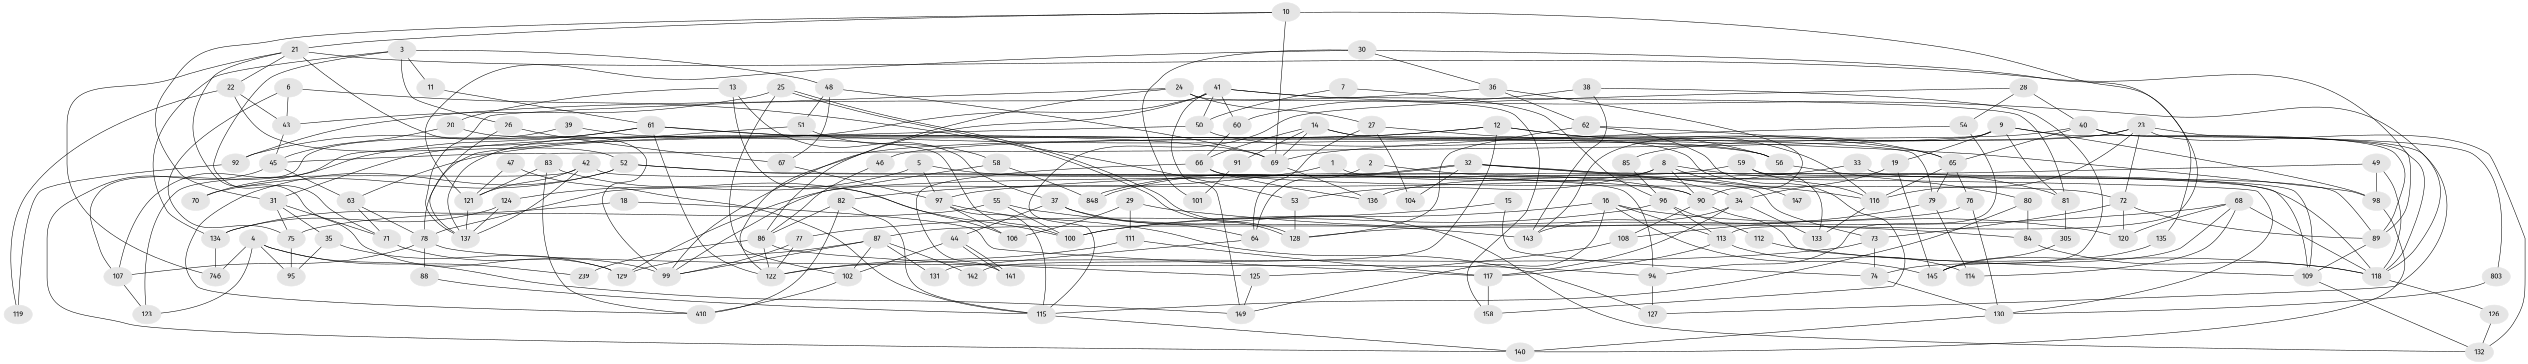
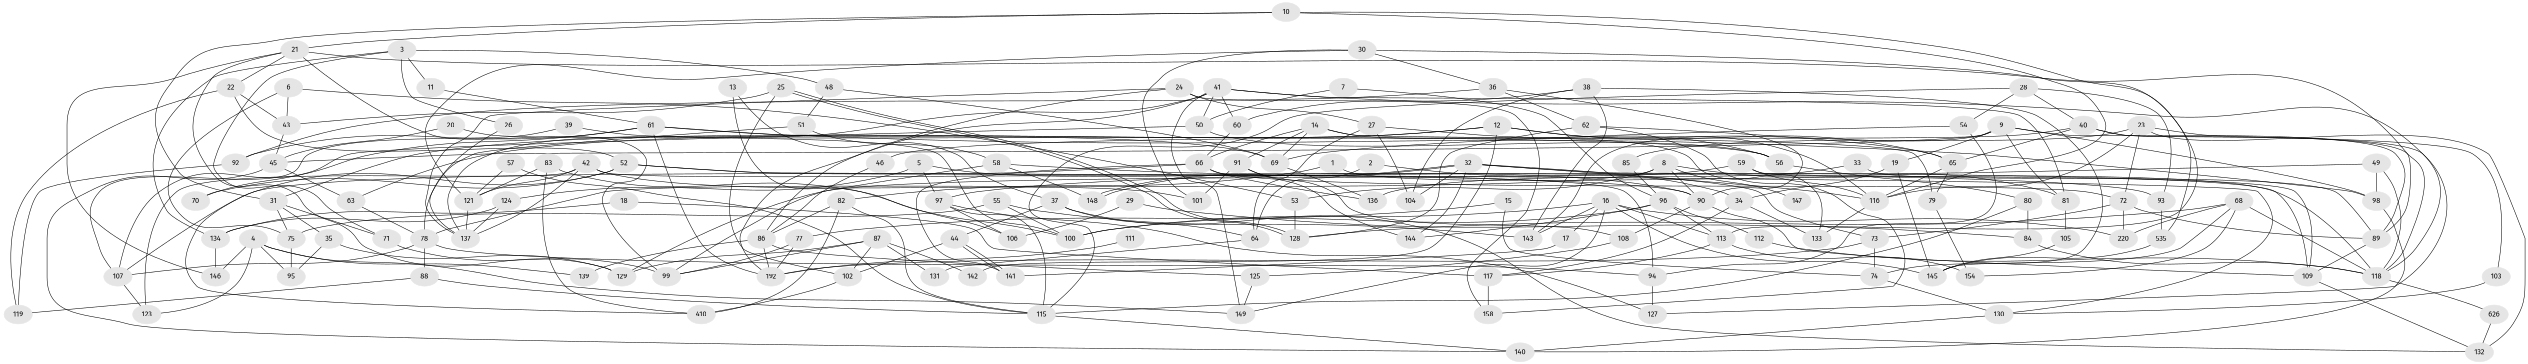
edge "10" -- "69": now "10" -- "116"
edge "13" -- "20": removed
edge "38" -- "104": added
edge "23" -- "99": removed
node "47": label "47" -> "57"
node "67": removed
edge "66" -- "107": added
edge "42" -- "101": added
node "848": label "848" -> "148"
node "76": removed
node "93": added
edge "63" -- "71": removed
edge "34" -- "143": now "16" -- "143"
edge "29" -- "111": removed
edge "79" -- "108": now "91" -- "108"
node "144": added
node "17": added
node "305": label "305" -> "105"
node "120": label "120" -> "220"
node "135": label "135" -> "535"
edge "111" -- "117": removed
node "746": label "746" -> "146"
node "239": label "239" -> "139"
node "122": label "122" -> "192"
node "114": label "114" -> "154"
node "803": label "803" -> "103"
edge "88" -- "119": added
node "126": label "126" -> "626"
